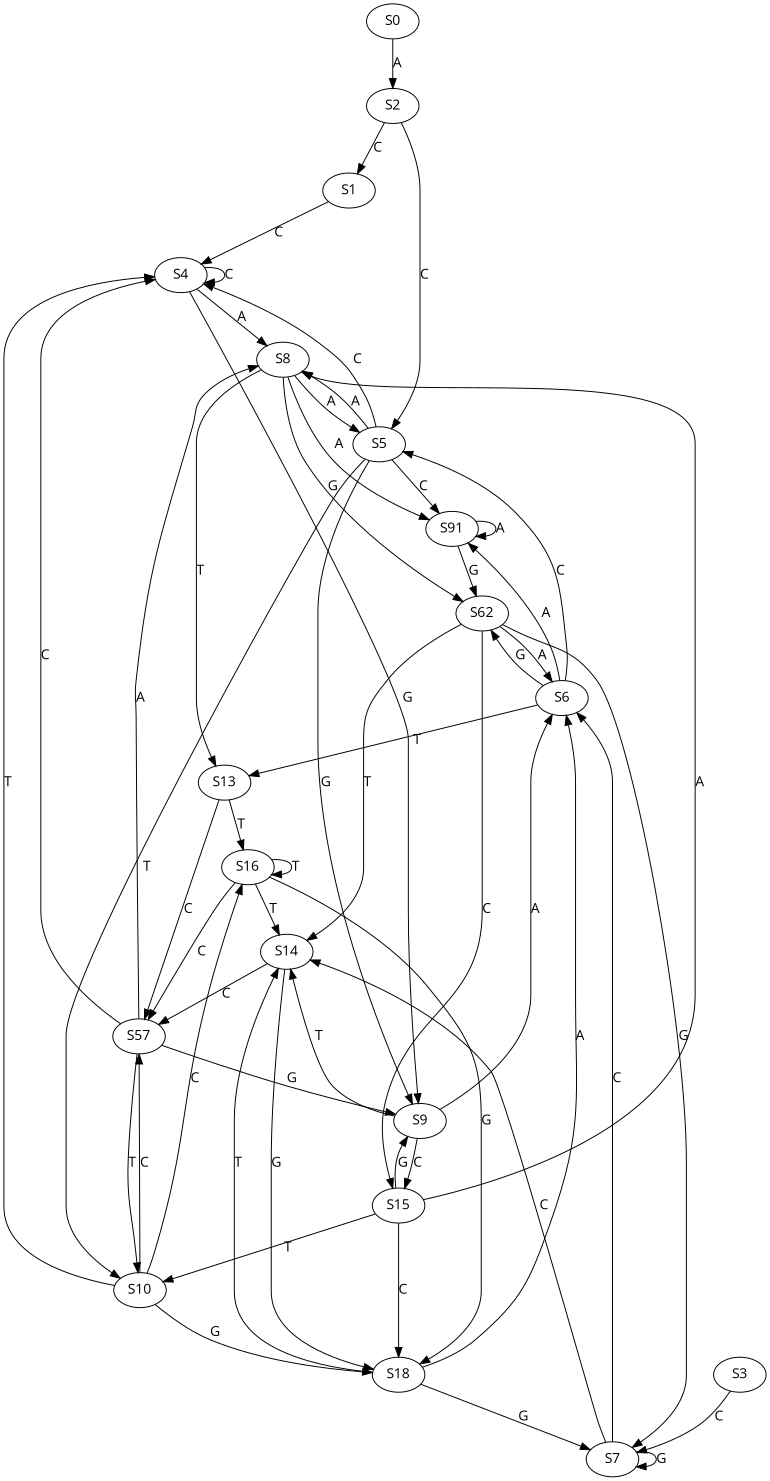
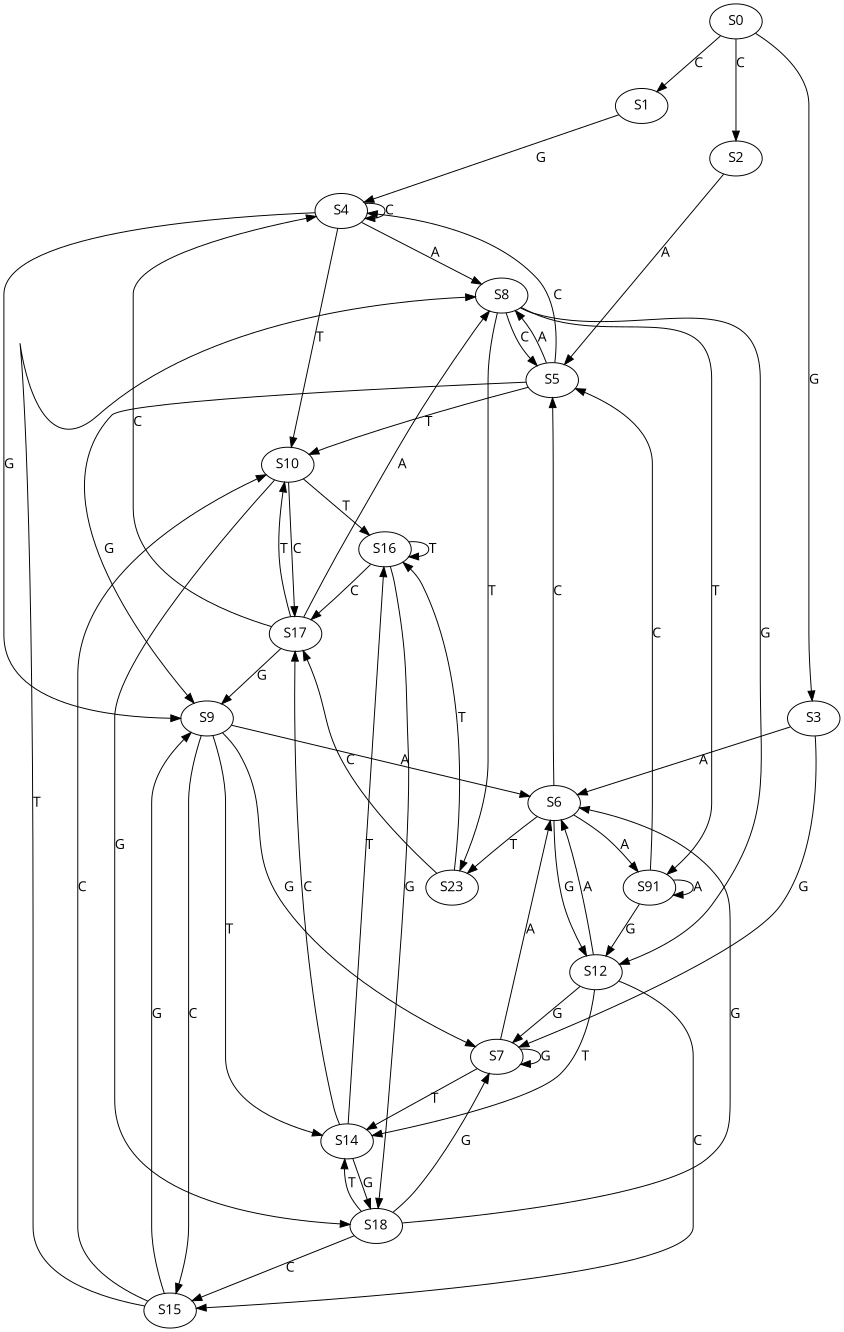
edge "S0" -> "S2": label "A" -> "C"
edge "S2" -> "S1": now "S0" -> "S1"
edge "S1" -> "S4": label "C" -> "G"
edge "S2" -> "S5": label "C" -> "A"
edge "S0" -> "S3": added, label "G"
edge "S8" -> "S5": label "A" -> "C"
edge "S8" -> "S91": label "A" -> "T"
edge "S5" -> "S91": reversed
node "S62": label "S62" -> "S12"
edge "S3" -> "S6": added, label "A"
edge "S10" -> "S4": reversed
node "S13": label "S13" -> "S23"
edge "S15" -> "S8": label "A" -> "T"
edge "S16" -> "S14": reversed
edge "S9" -> "S7": added, label "G"
node "S57": label "S57" -> "S17"
edge "S18" -> "S6": label "A" -> "G"
edge "S10" -> "S16": label "C" -> "T"
edge "S7" -> "S6": label "C" -> "A"
edge "S7" -> "S14": label "C" -> "T"
edge "S15" -> "S10": label "T" -> "C"
edge "S15" -> "S18": reversed
edge "S3" -> "S7": label "C" -> "G"
